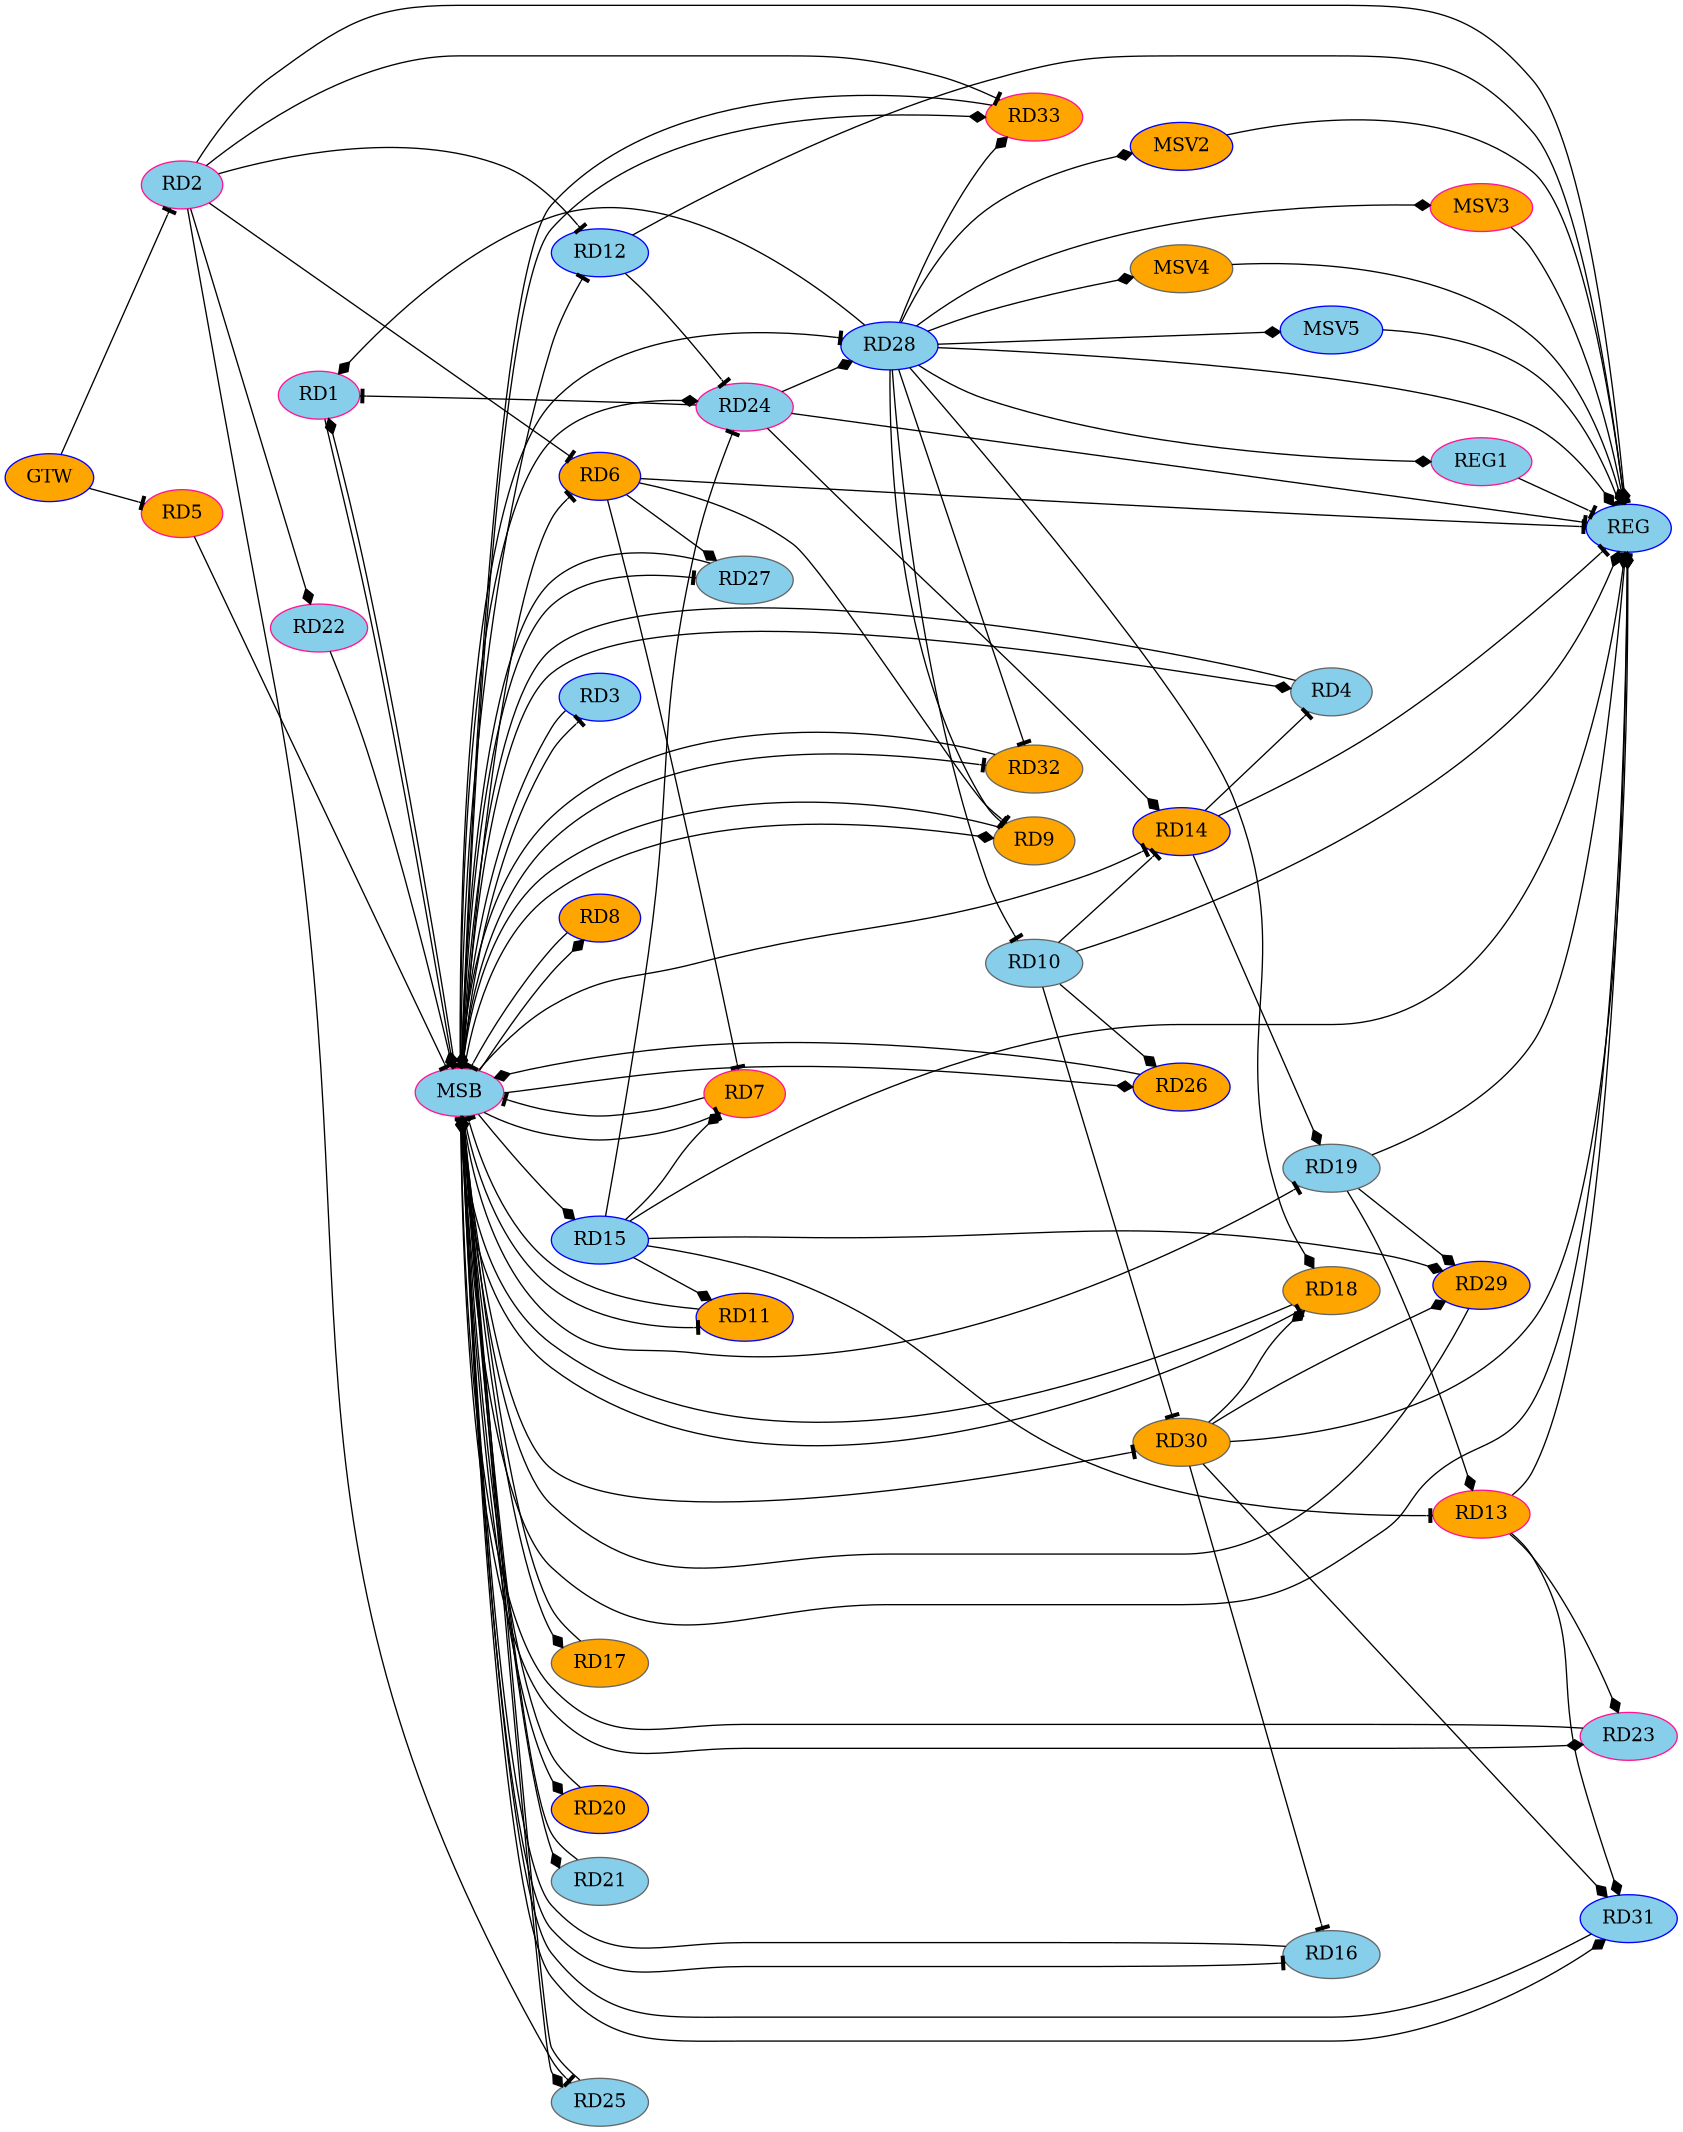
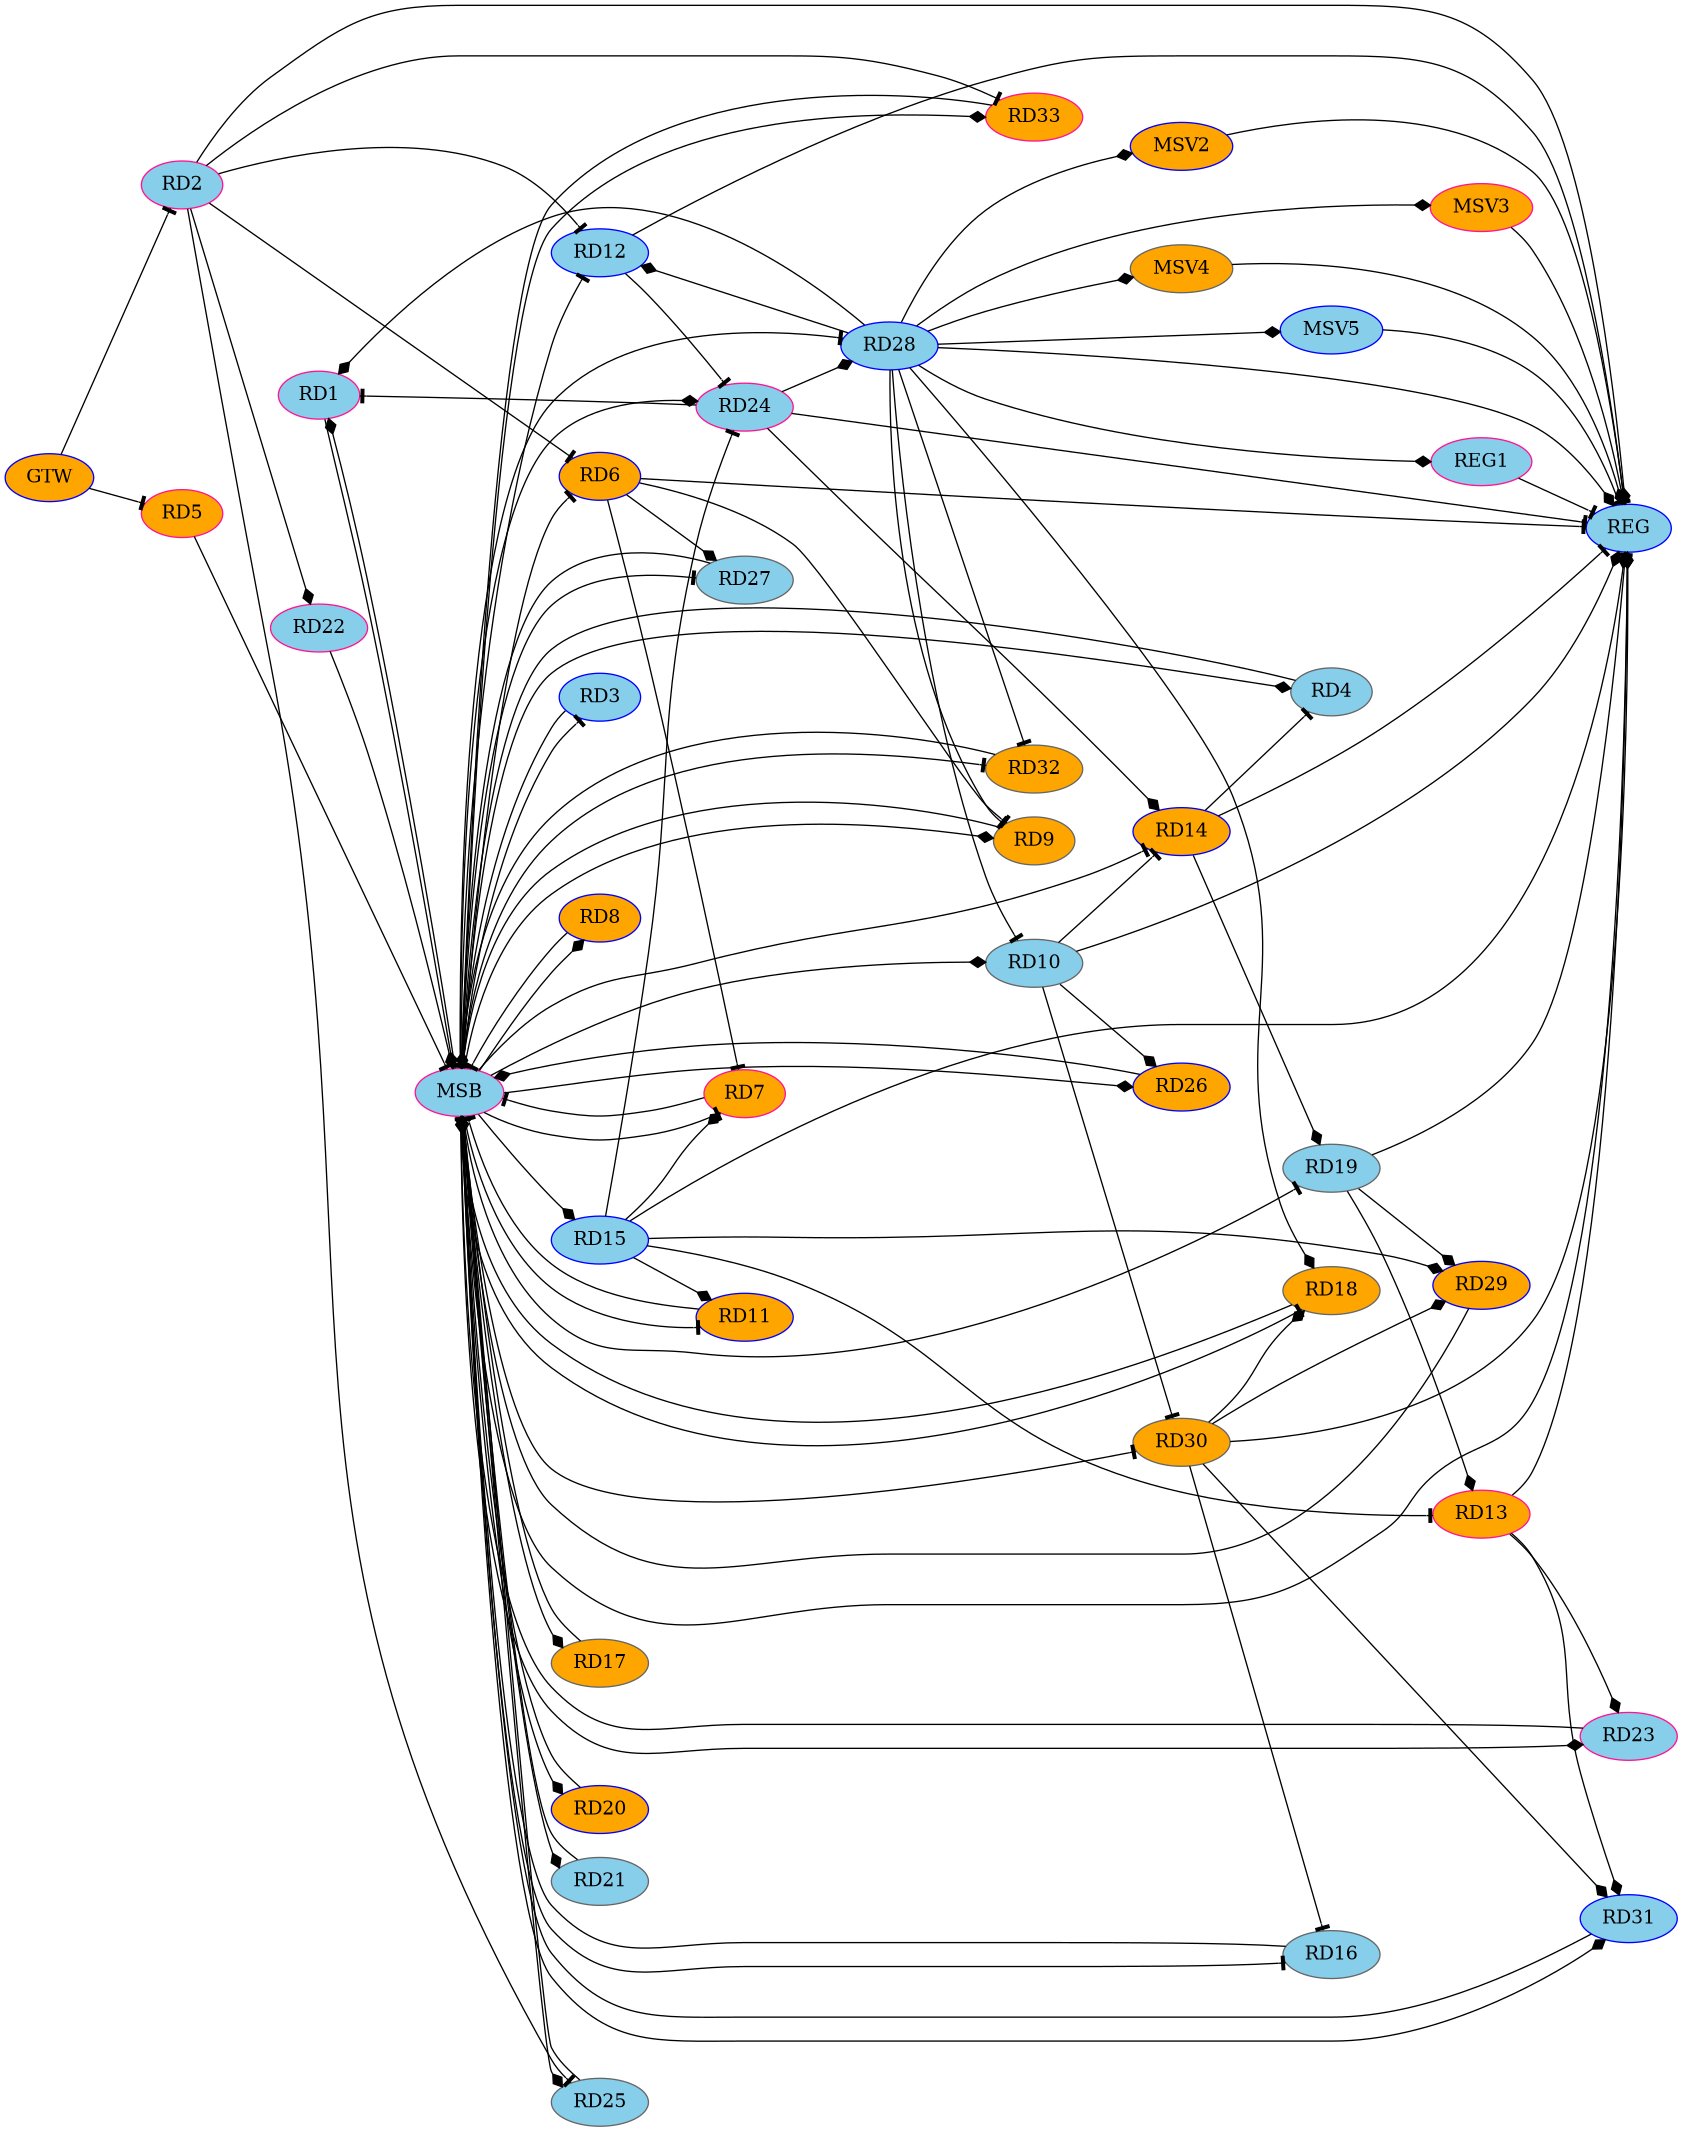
edge "RD28" -> "RD33": now "RD28" -> "RD12"
edge "MSB" -> "RD10": added
